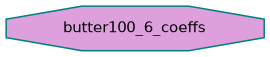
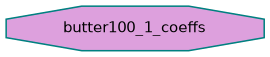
node "butter100_6_coeffs": label "butter100_6_coeffs" -> "butter100_1_coeffs"
